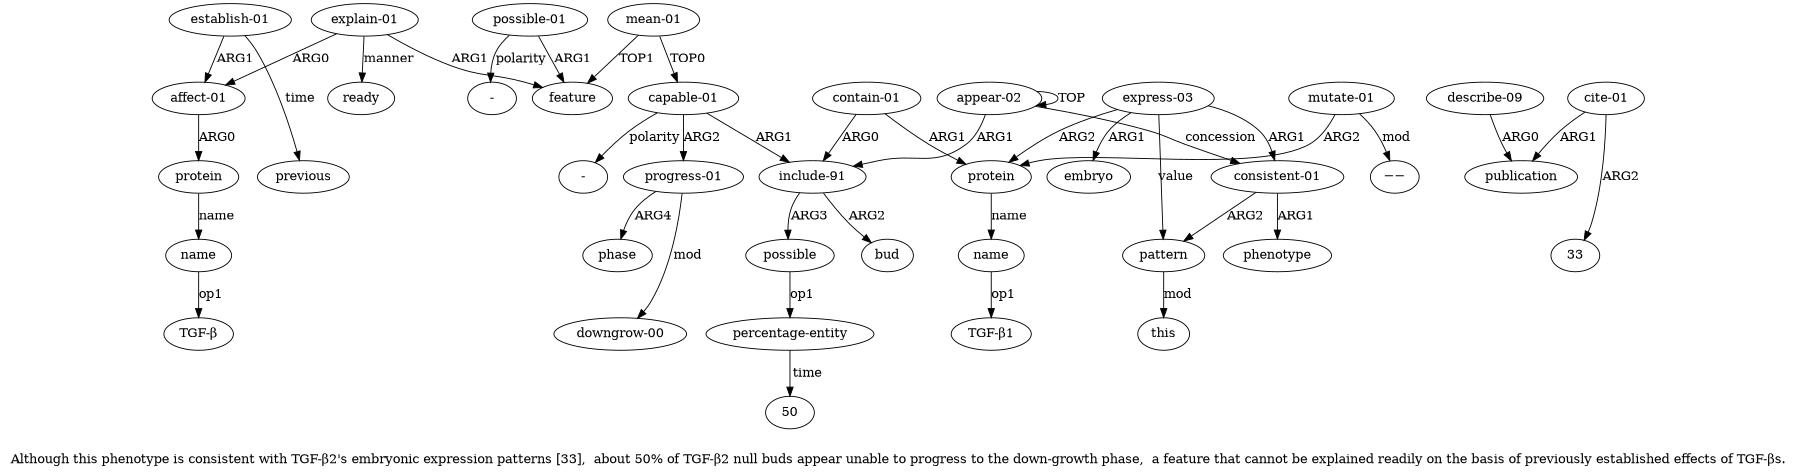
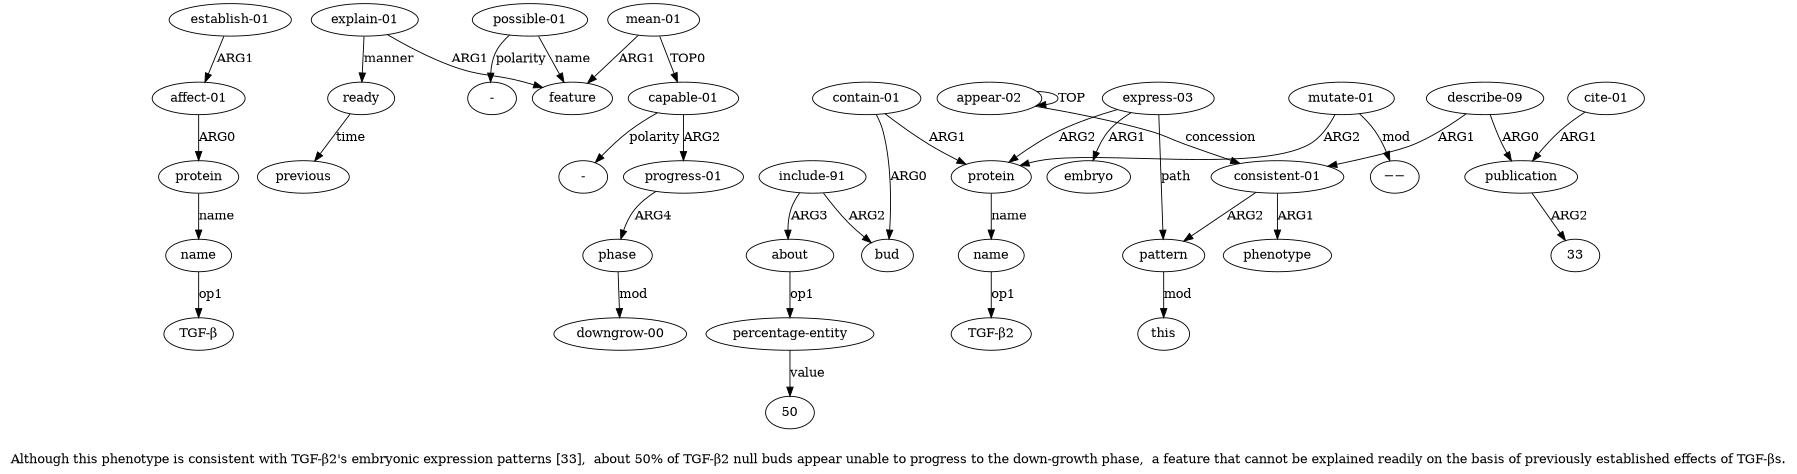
edge "explain-01" -> "affect-01": removed, label "ARG0"
edge "possible-01" -> "feature": label "ARG1" -> "name"
edge "mean-01" -> "feature": label "TOP1" -> "ARG1"
edge "establish-01" -> "previous": now "ready" -> "previous"
edge "express-03" -> "consistent-01": now "describe-09" -> "consistent-01"
edge "contain-01" -> "include-91": now "contain-01" -> "bud"
edge "capable-01" -> "include-91": removed, label "ARG1"
edge "appear-02" -> "include-91": removed, label "ARG1"
edge "cite-01" -> "33": now "publication" -> "33"
edge "express-03" -> "pattern": label "value" -> "path"
edge "progress-01" -> "downgrow-00": now "phase" -> "downgrow-00"
node "possible": label "possible" -> "about"
node "TGF-β1": label "TGF-β1" -> "TGF-β2"
edge "percentage-entity" -> "50": label "time" -> "value"
